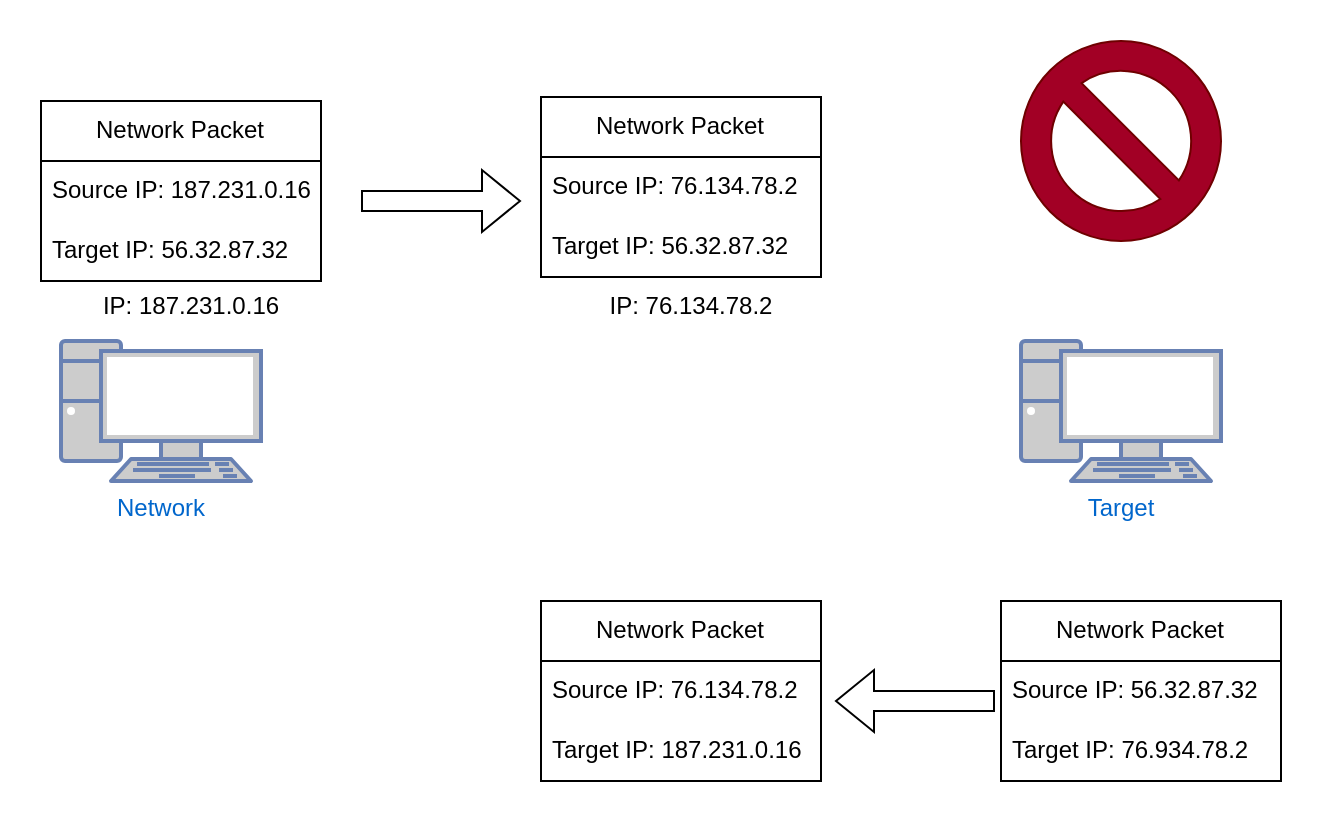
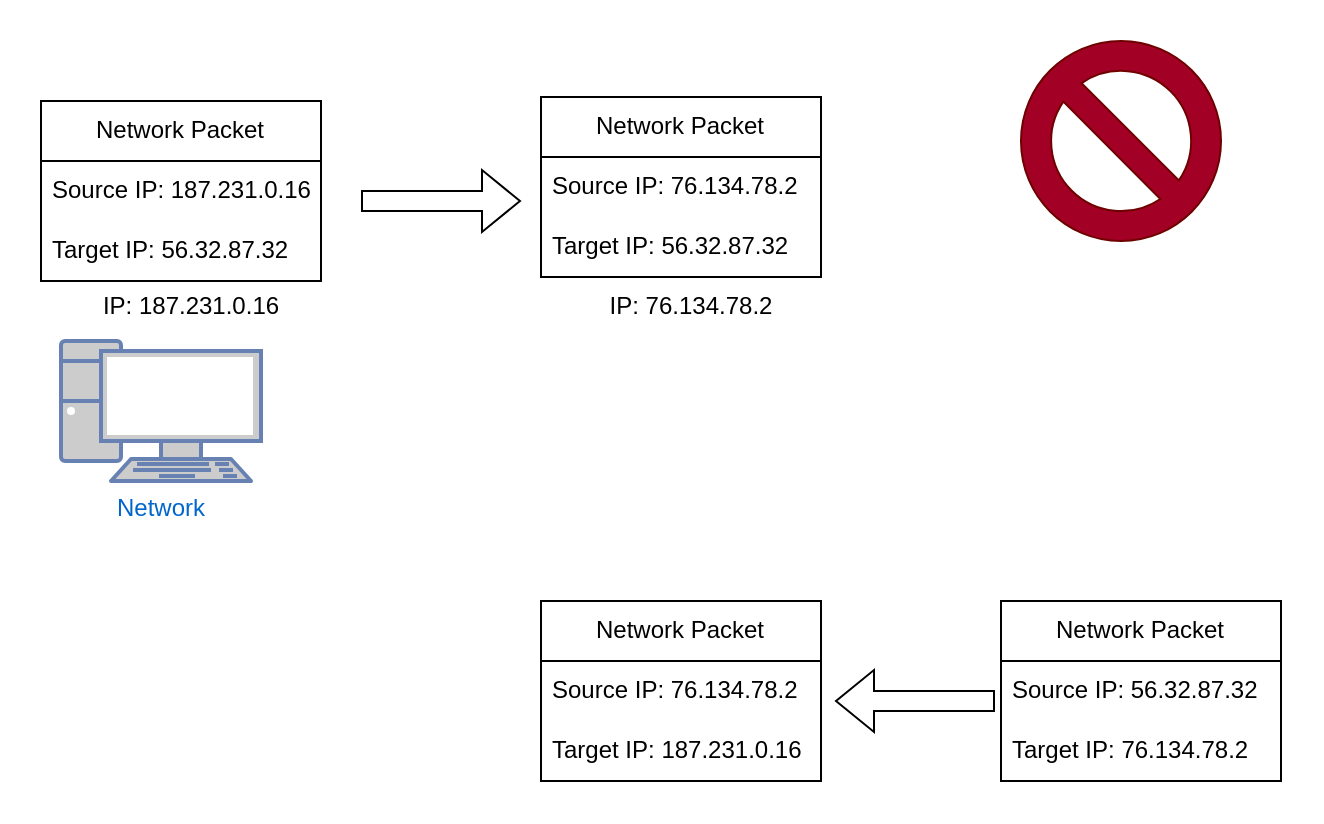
node "Target": removed
node "Target IP: 76.934.78.2": label "Target IP: 76.934.78.2" -> "Target IP: 76.134.78.2"
